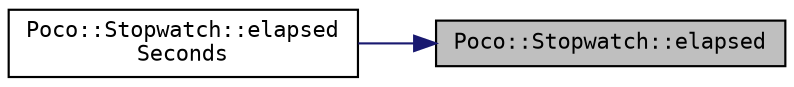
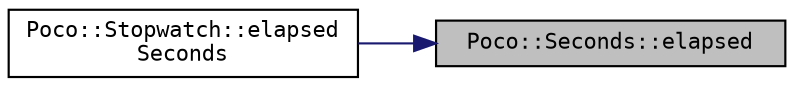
node "Poco::Stopwatch::elapsed": label "Poco::Stopwatch::elapsed" -> "Poco::Seconds::elapsed"
